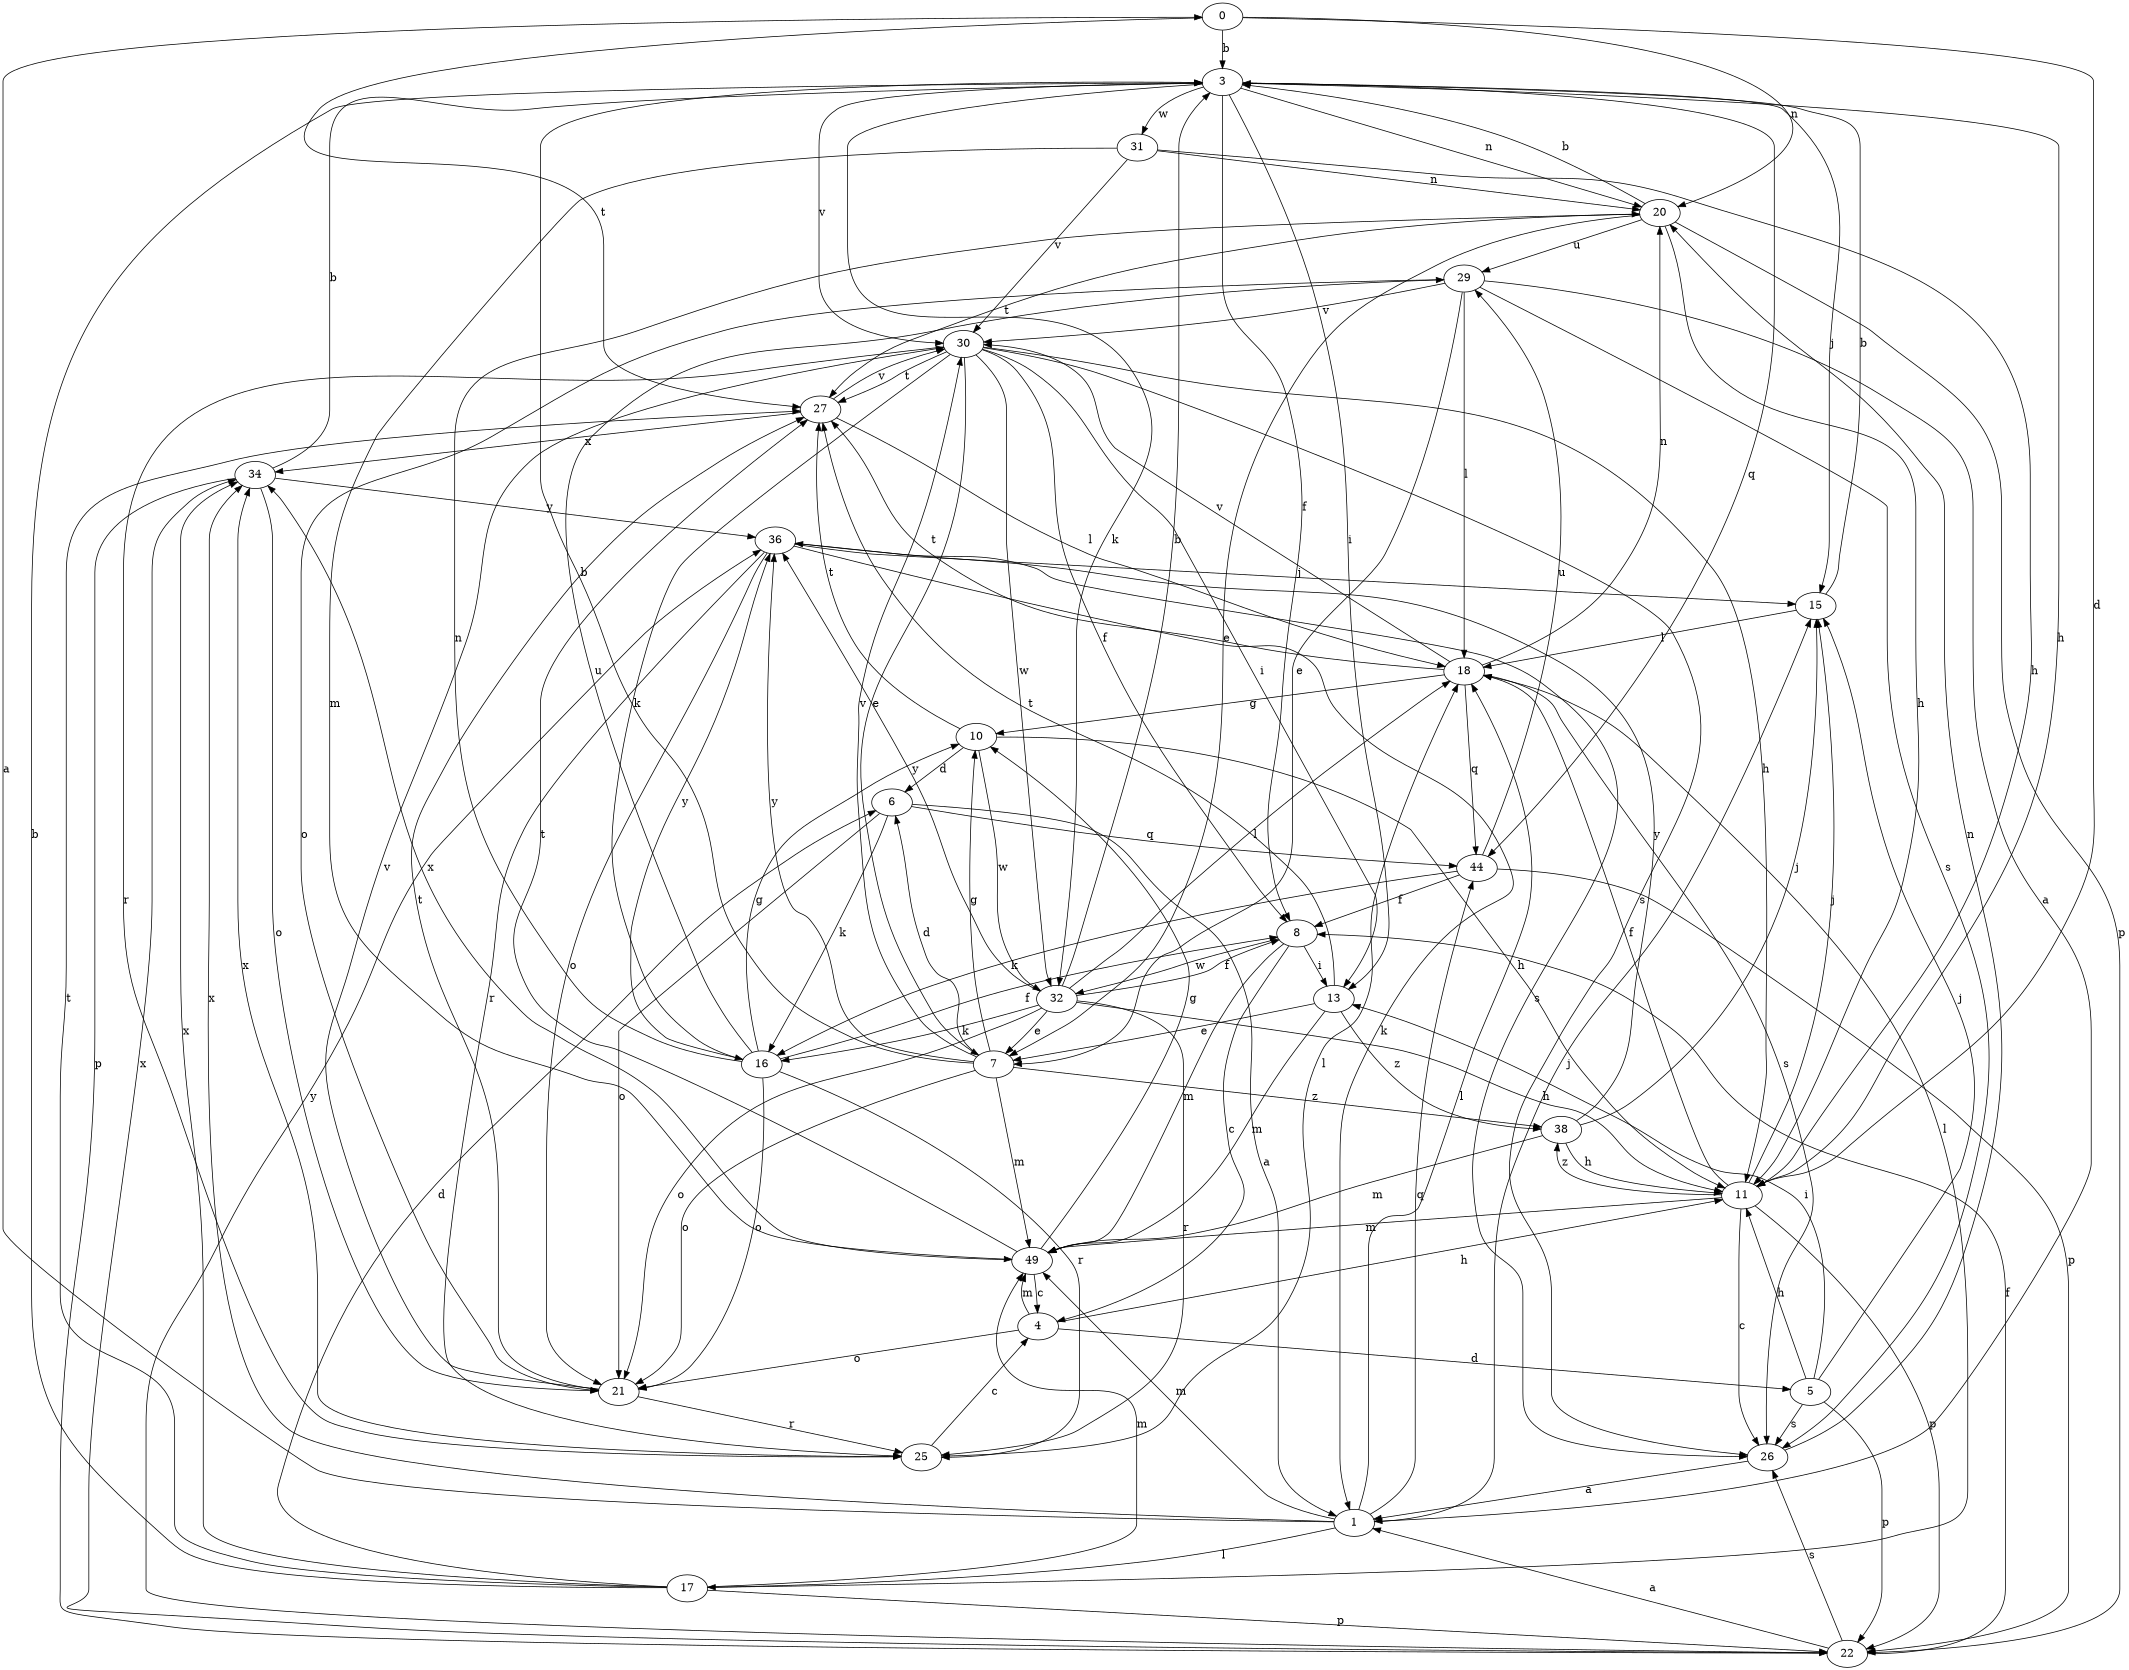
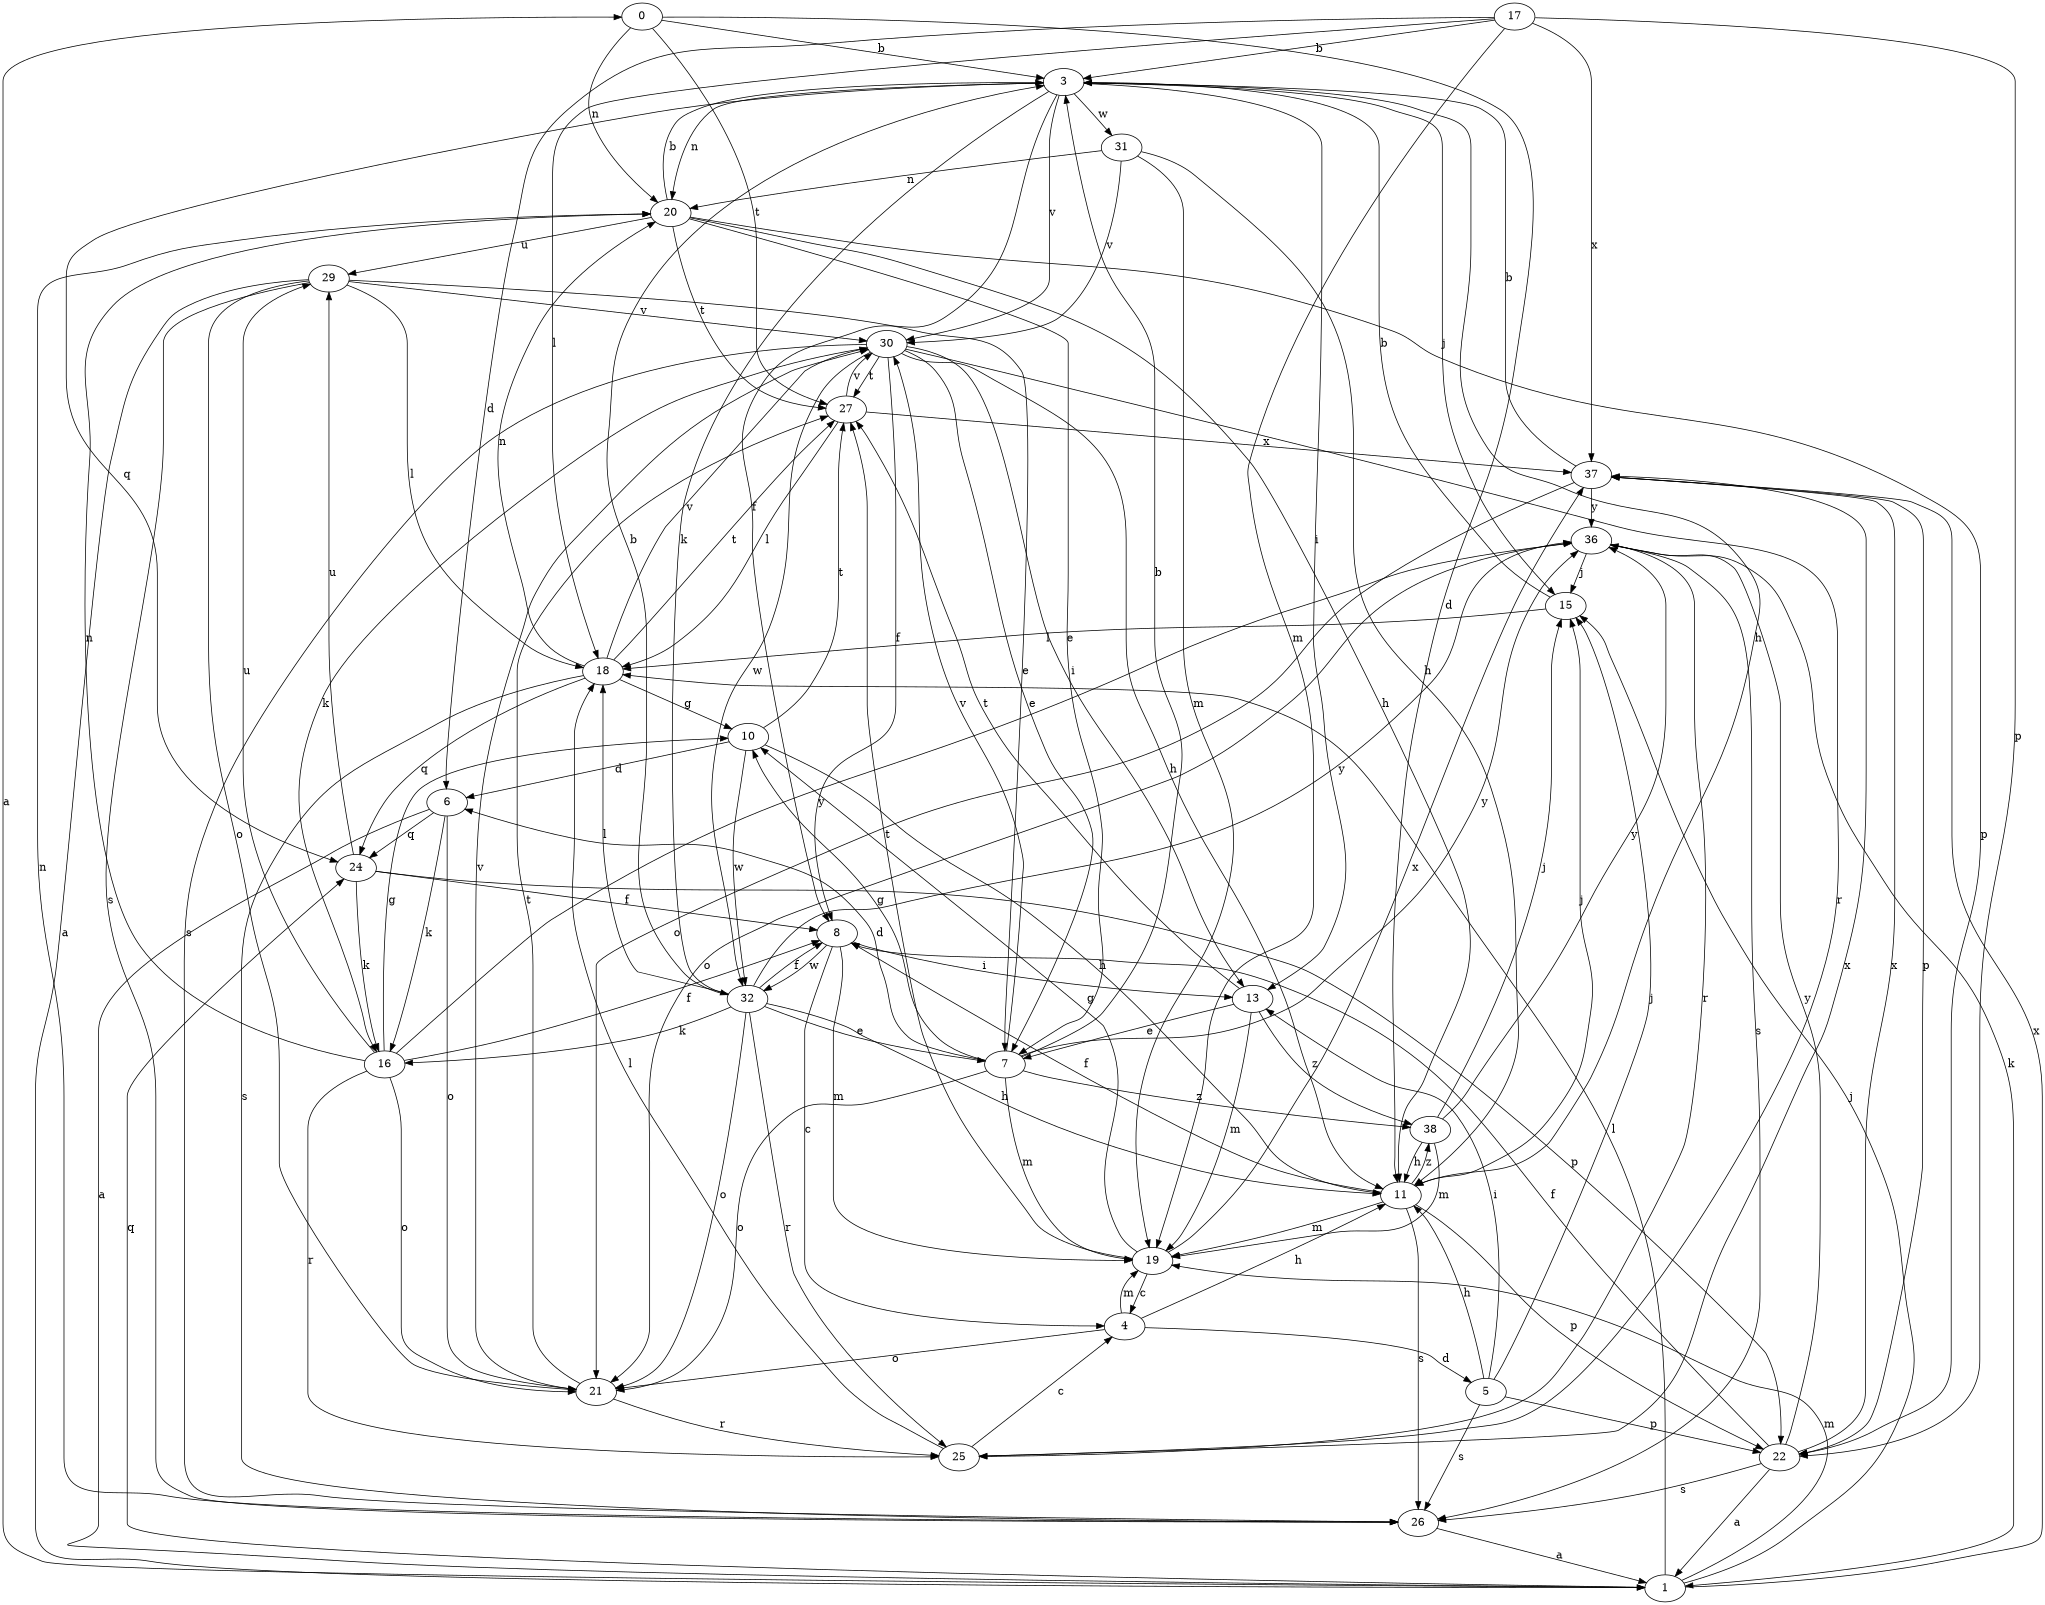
node "34": label "34" -> "37"
node "44": label "44" -> "24"
edge "11" -> "18": now "11" -> "8"
edge "17" -> "27": removed, label "t"
node "49": label "49" -> "19"
edge "11" -> "26": label "c" -> "s"
edge "1" -> "17": removed, label "l"
